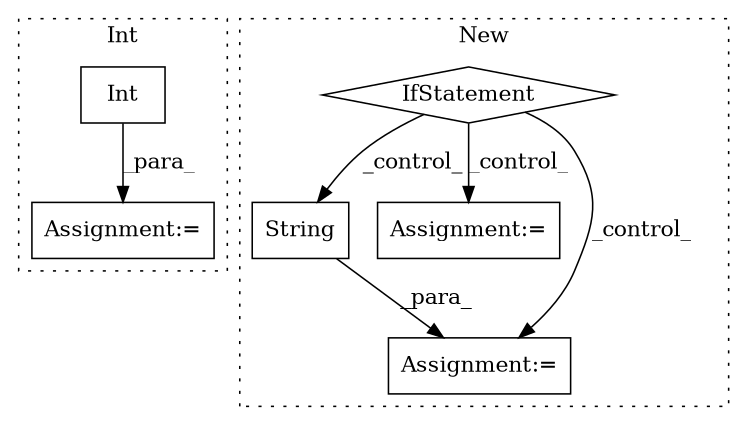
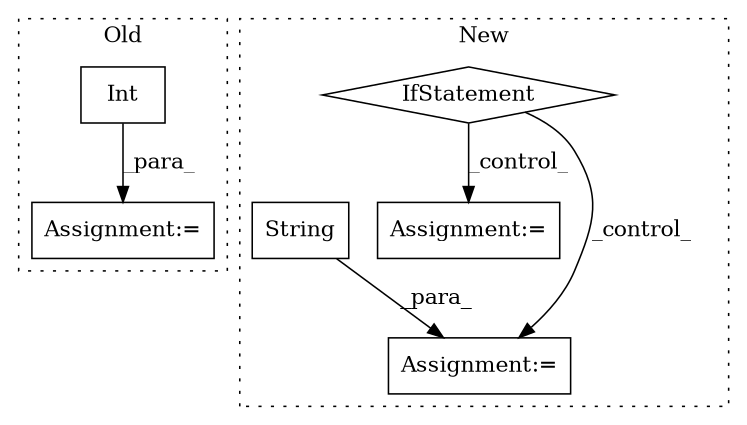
cluster "Int": label "Int" -> "Old"
edge "IfStatement" -> "String": removed, label "_control_"
